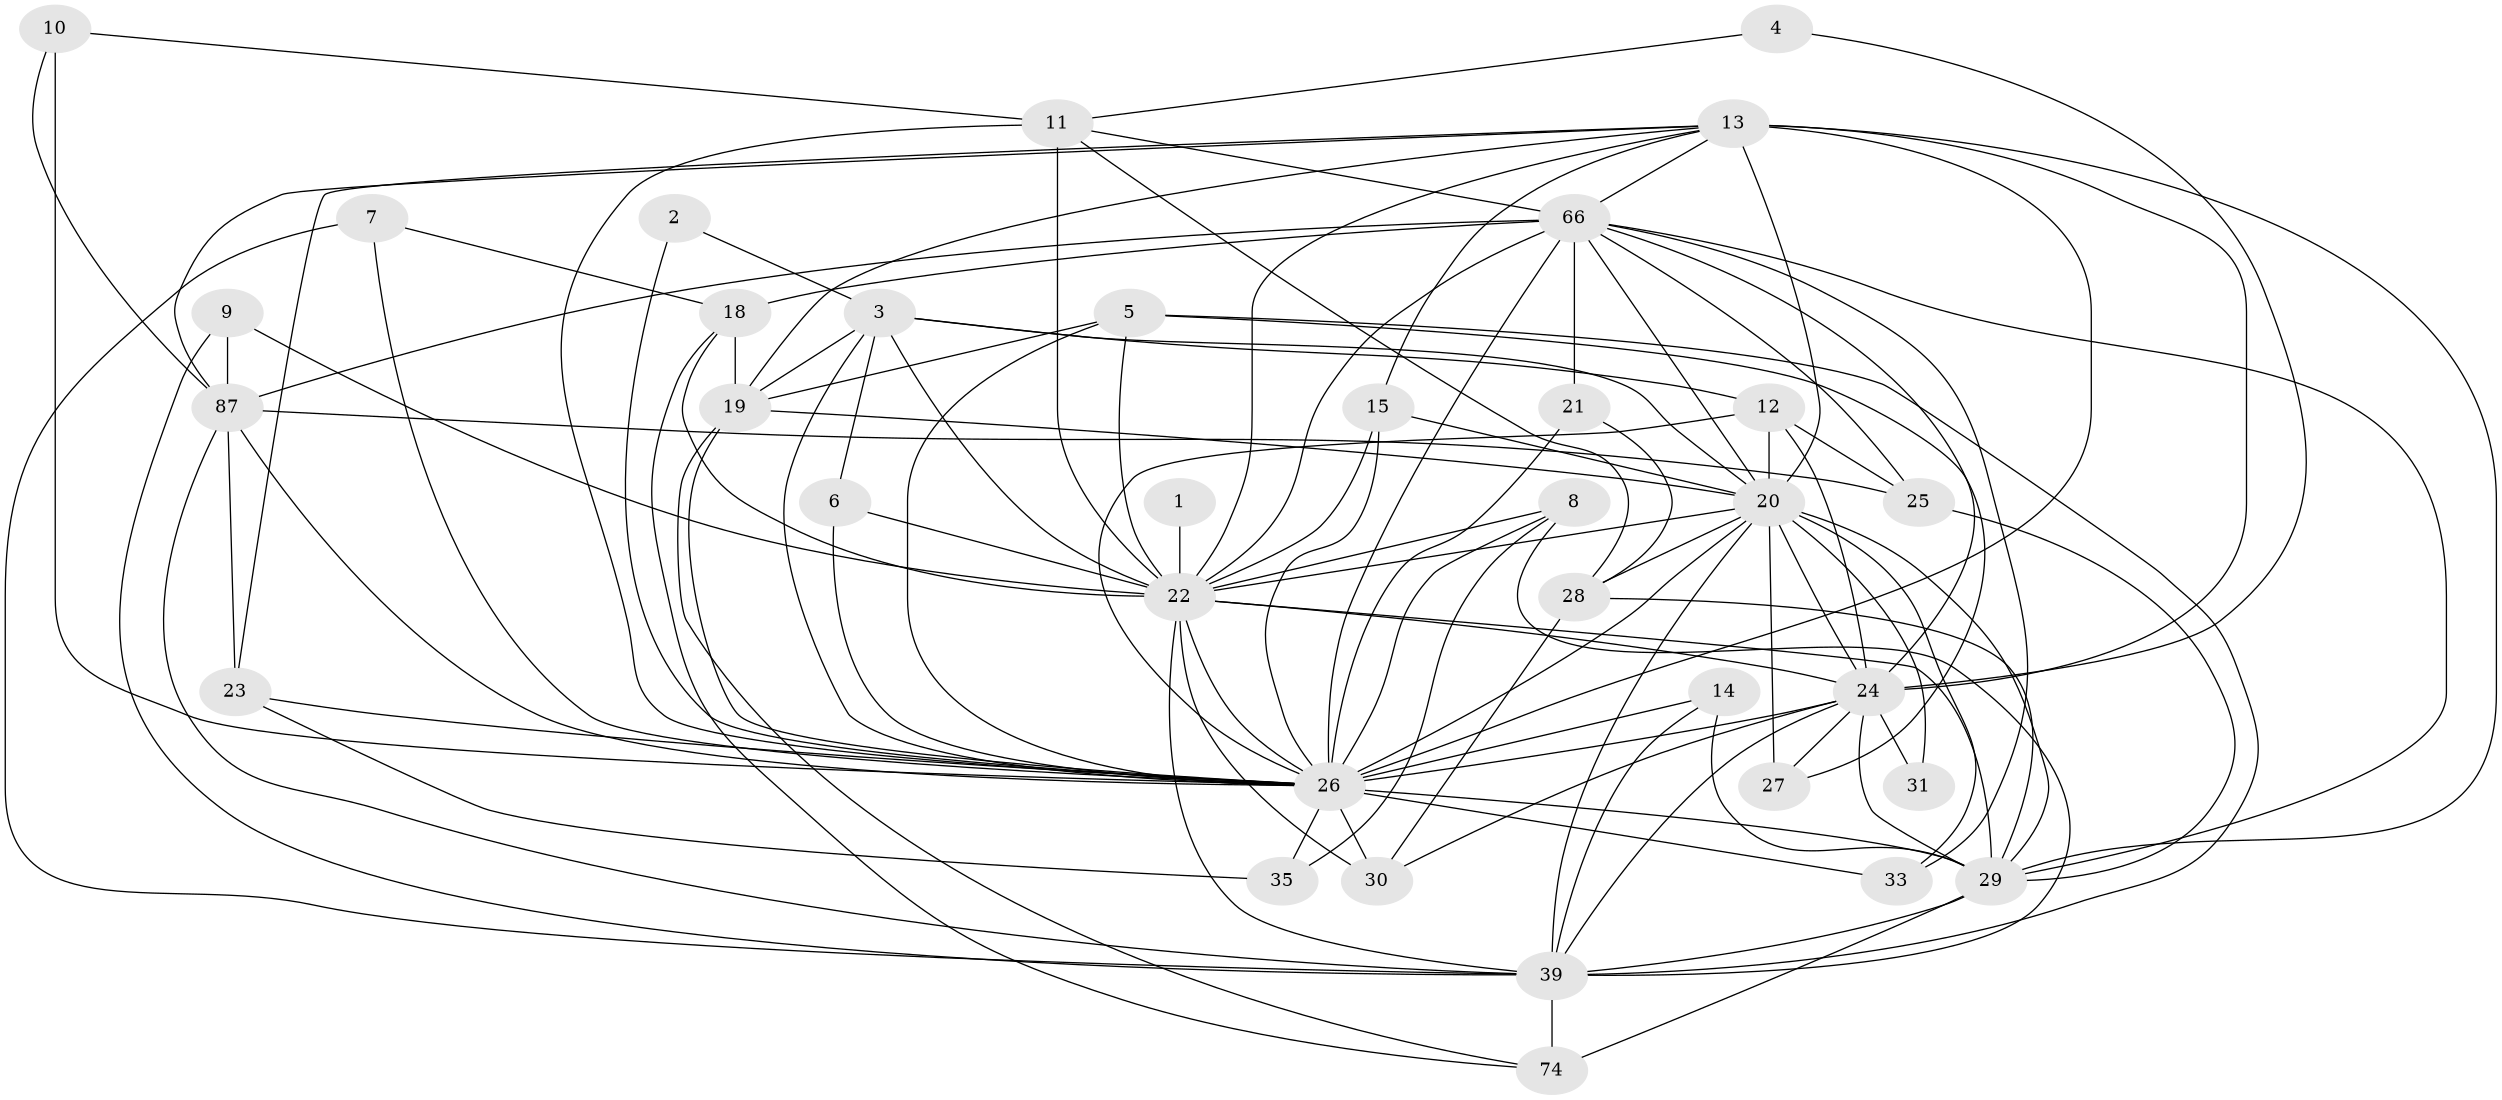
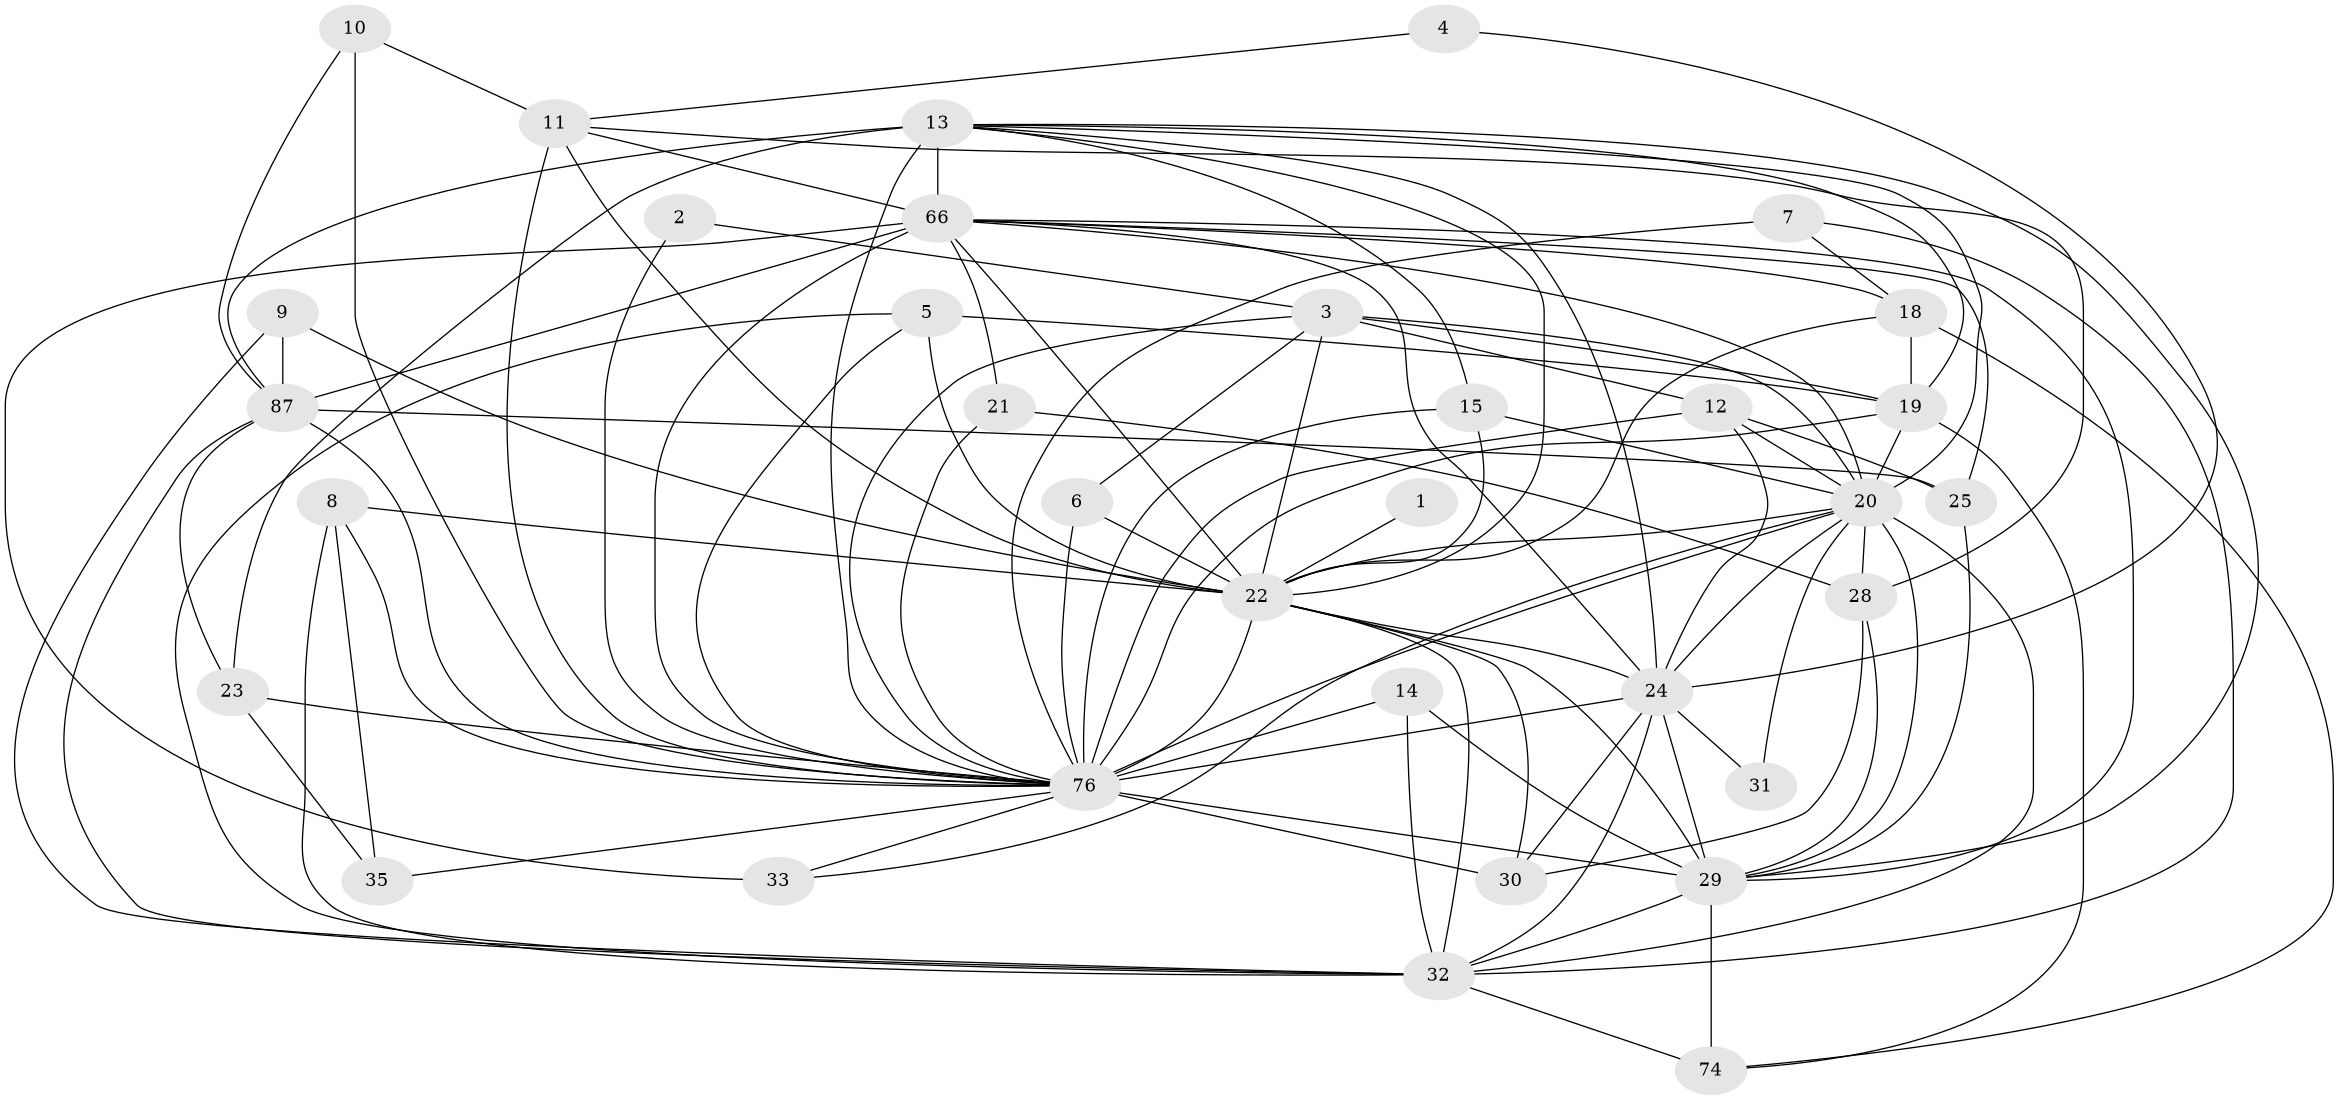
node "26": label "26" -> "76"
node "27": removed
node "39": label "39" -> "32"
